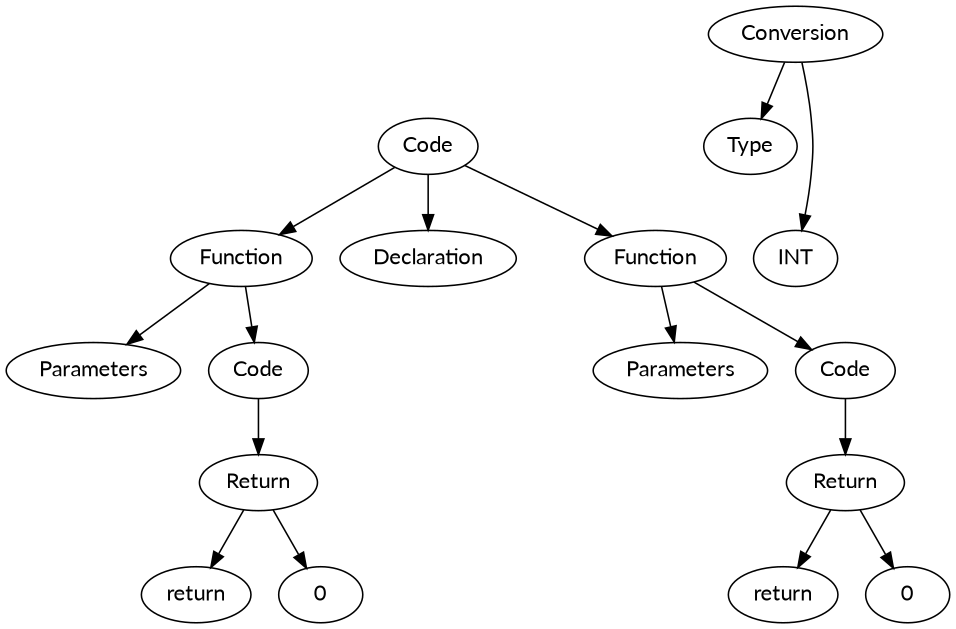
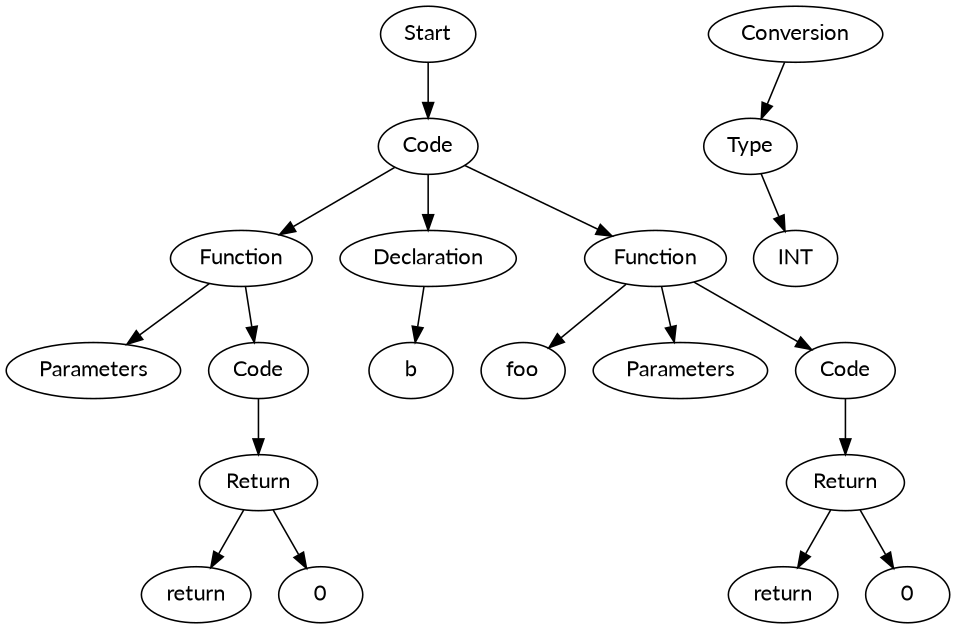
node "Start": added
edge "Conversion" -> "INT": now "Type" -> "INT"
node "b": added
node "foo": added
